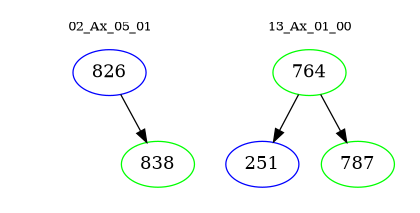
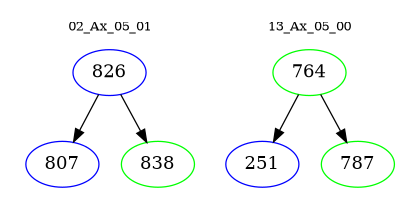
cluster "13_Ax_01_00": label "13_Ax_01_00" -> "13_Ax_05_00"
node "807": added
